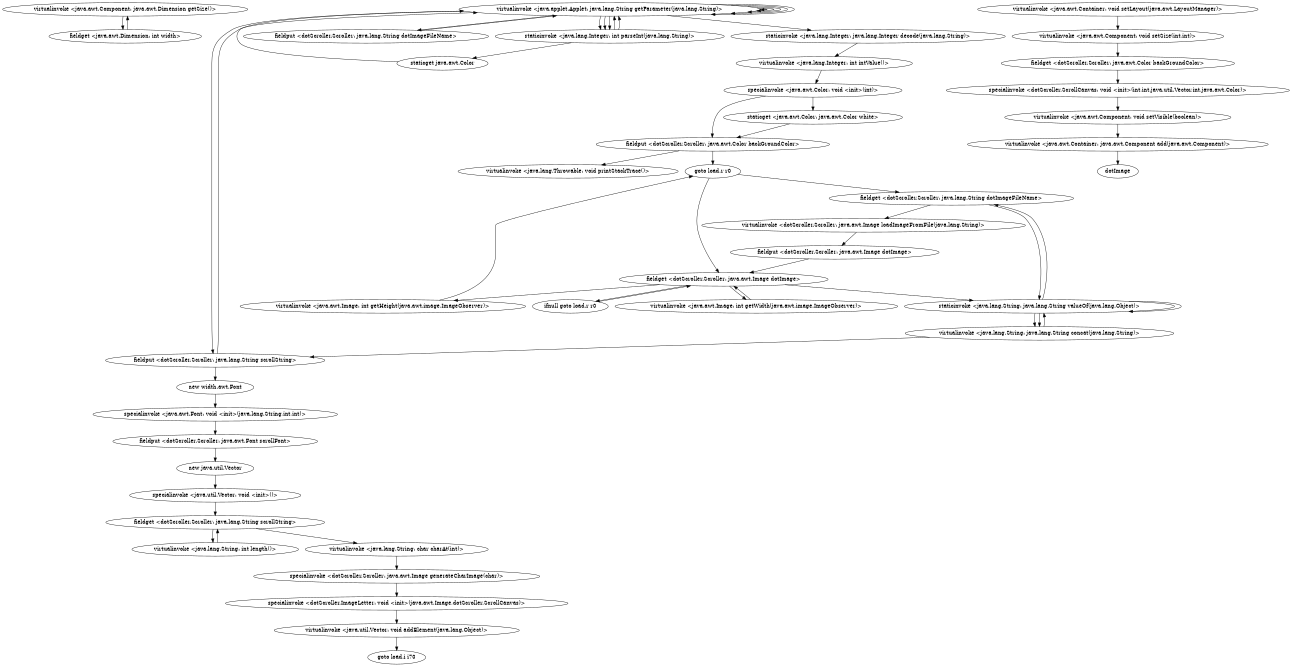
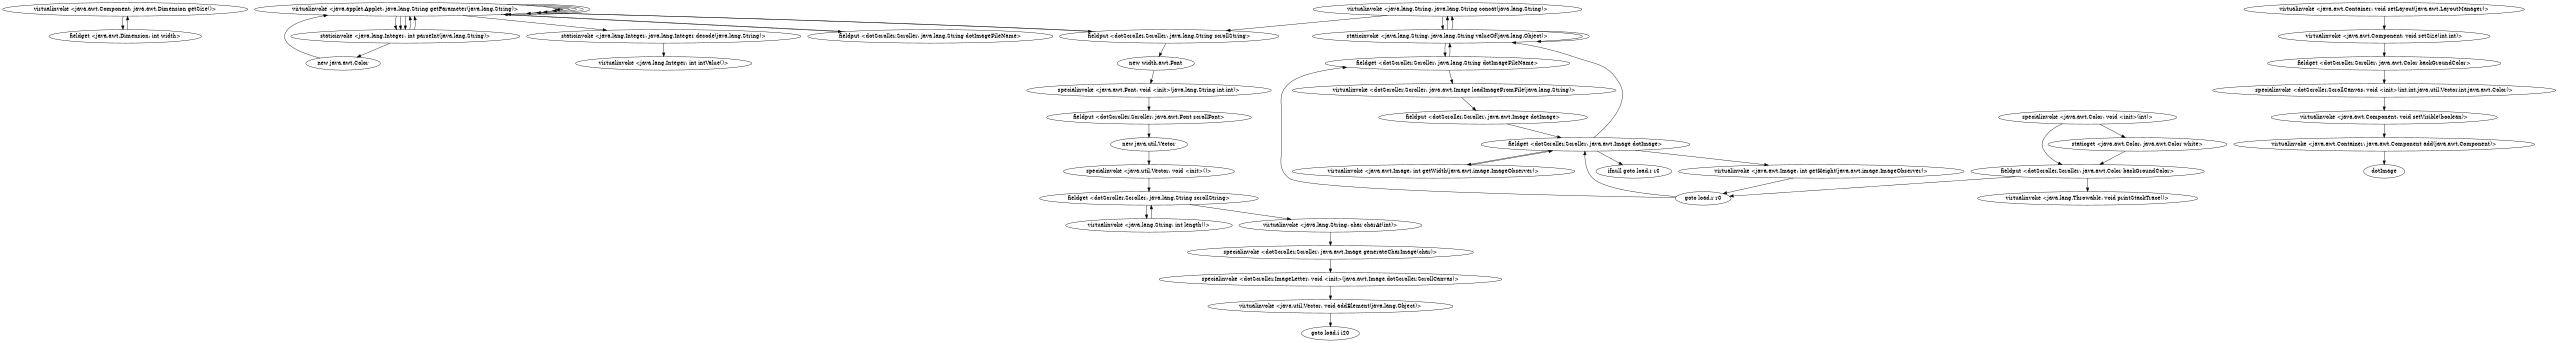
node "staticget java.awt.Color": label "staticget java.awt.Color" -> "new java.awt.Color"
edge "virtualinvoke <java.lang.Integer: int intValue()>" -> "specialinvoke <java.awt.Color: void <init>(int)>": removed
edge "ifnull goto load.r r0" -> "fieldget <dotScroller.Scroller: java.awt.Image dotImage>": removed
node "goto load.i i70": label "goto load.i i70" -> "goto load.i i20"
